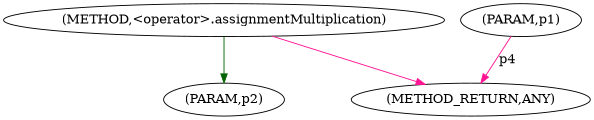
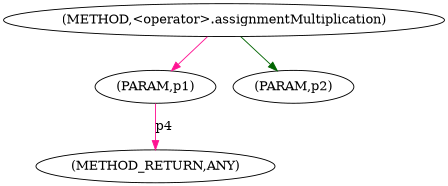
edge "(METHOD,<operator>.assignmentMultiplication)" -> "(METHOD_RETURN,ANY)": now "(METHOD,<operator>.assignmentMultiplication)" -> "(PARAM,p1)"
